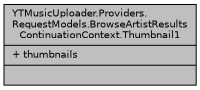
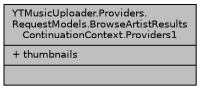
node "YTMusicUploader.Providers.": text "ContinuationContext.Thumbnail1" -> "ContinuationContext.Providers1"
